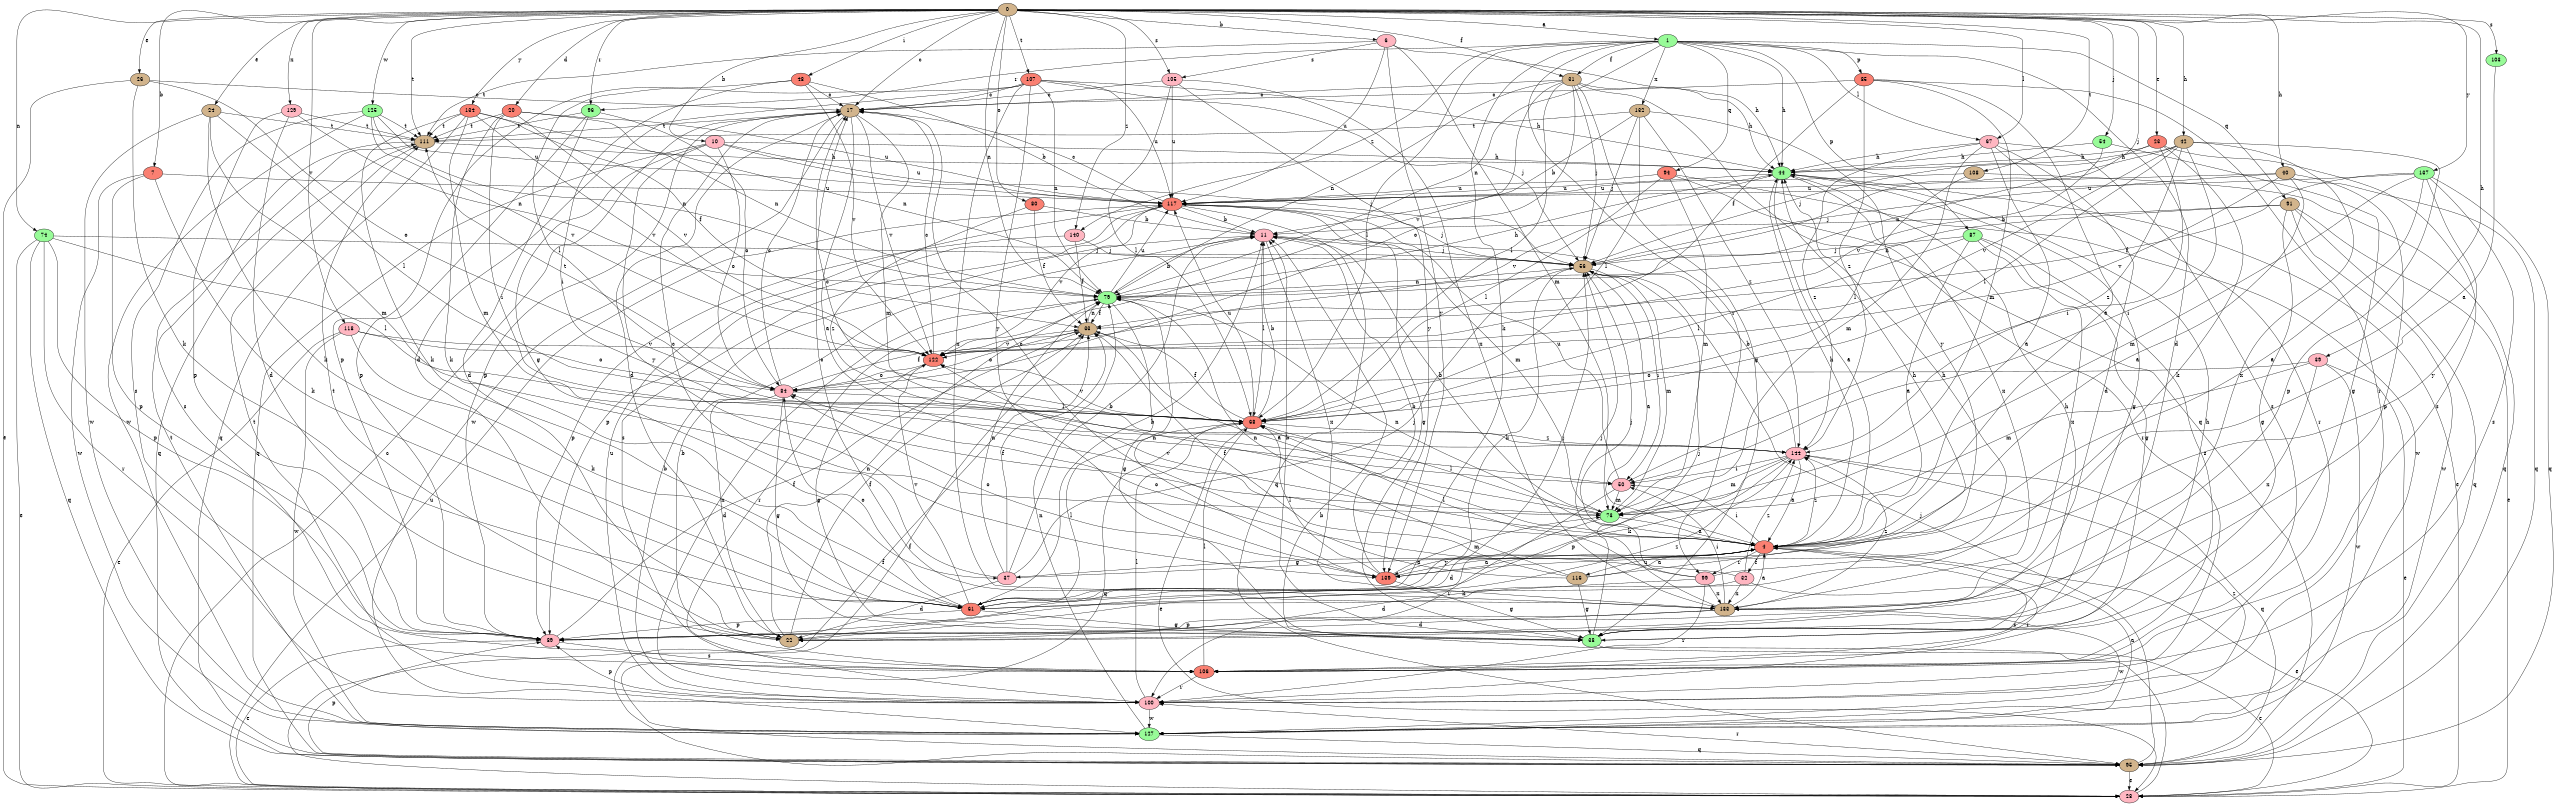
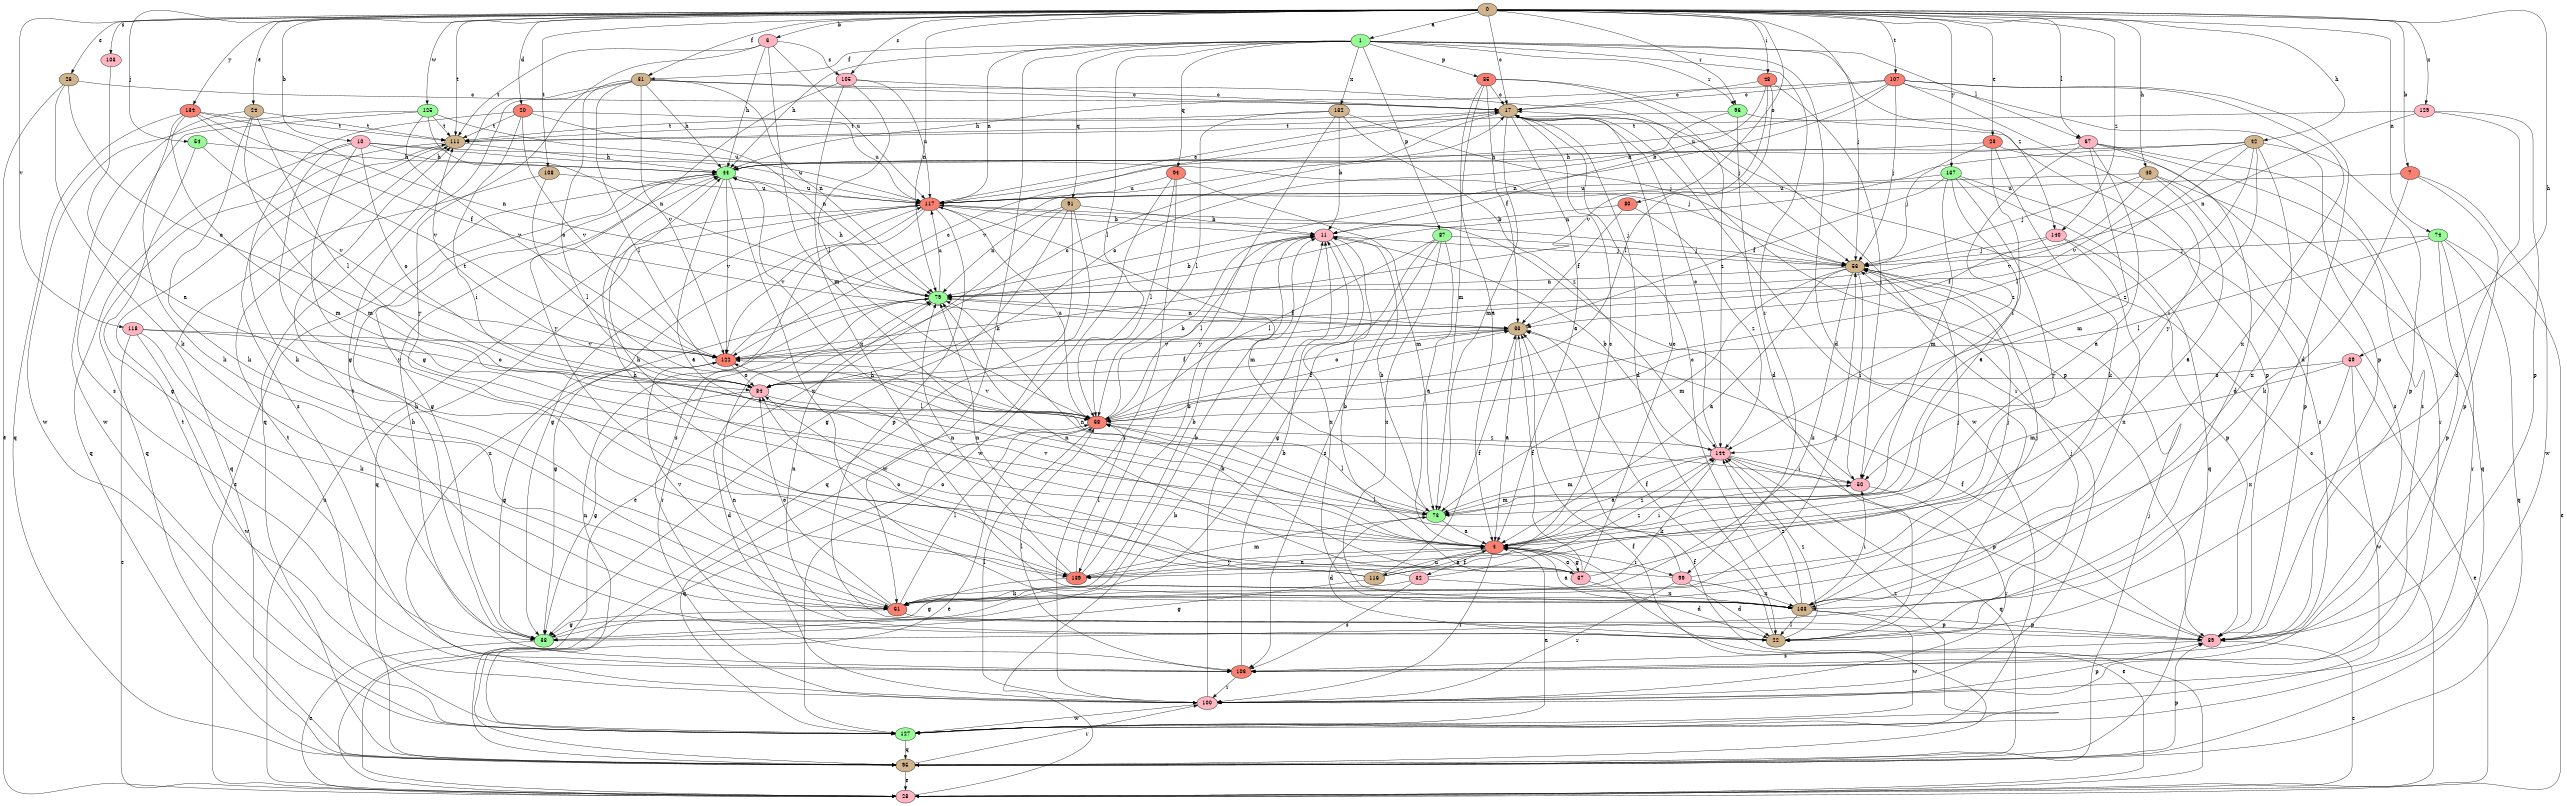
node "103": fillcolor palegreen -> lightpink
edge "1" -> "79": now "1" -> "117"
edge "140" -> "133": added, label "x"
edge "133" -> "22": label "d" -> "l"
